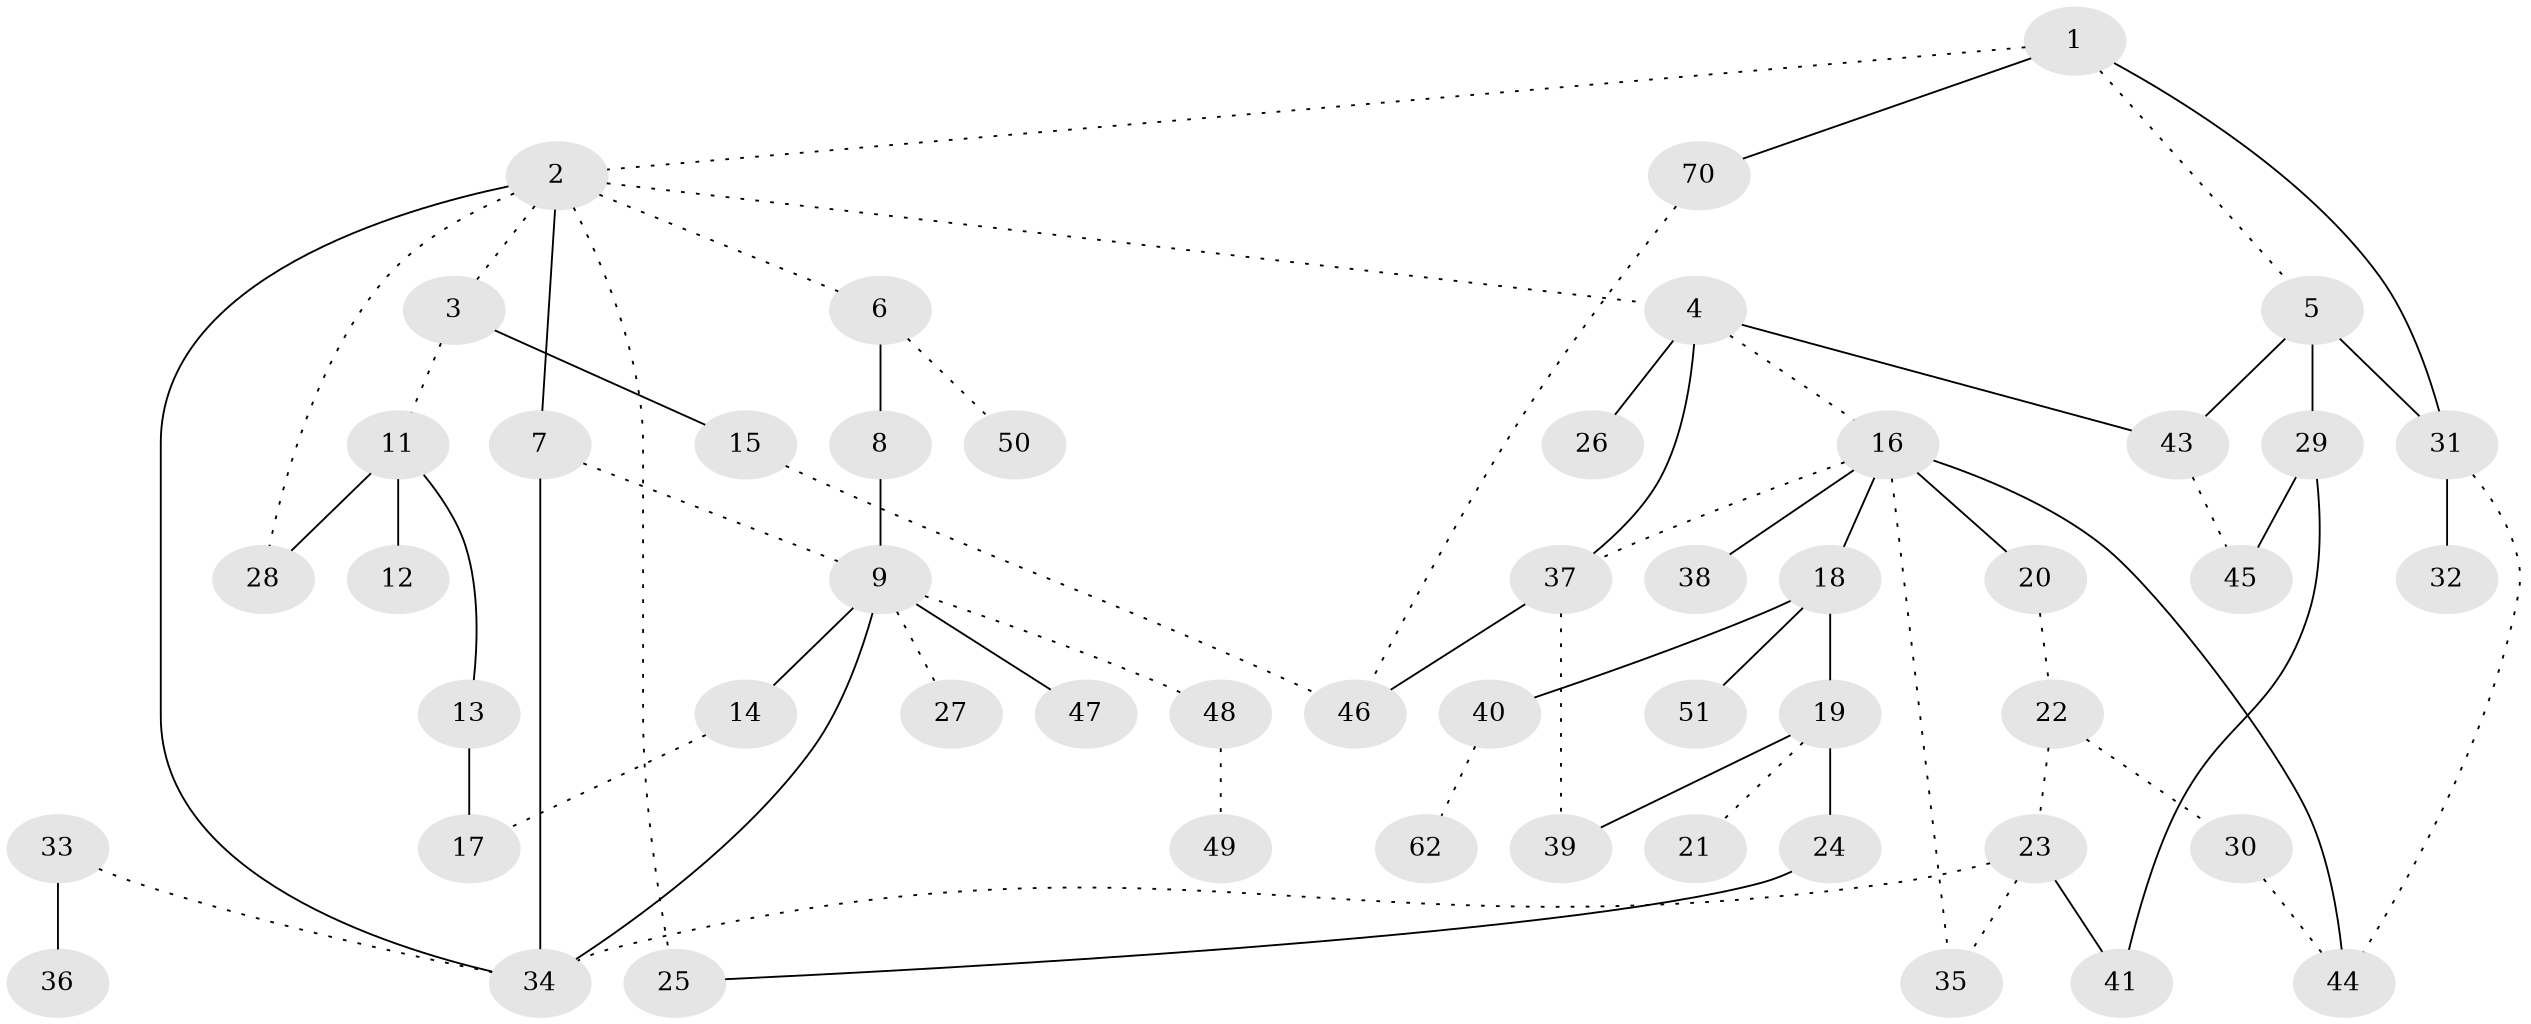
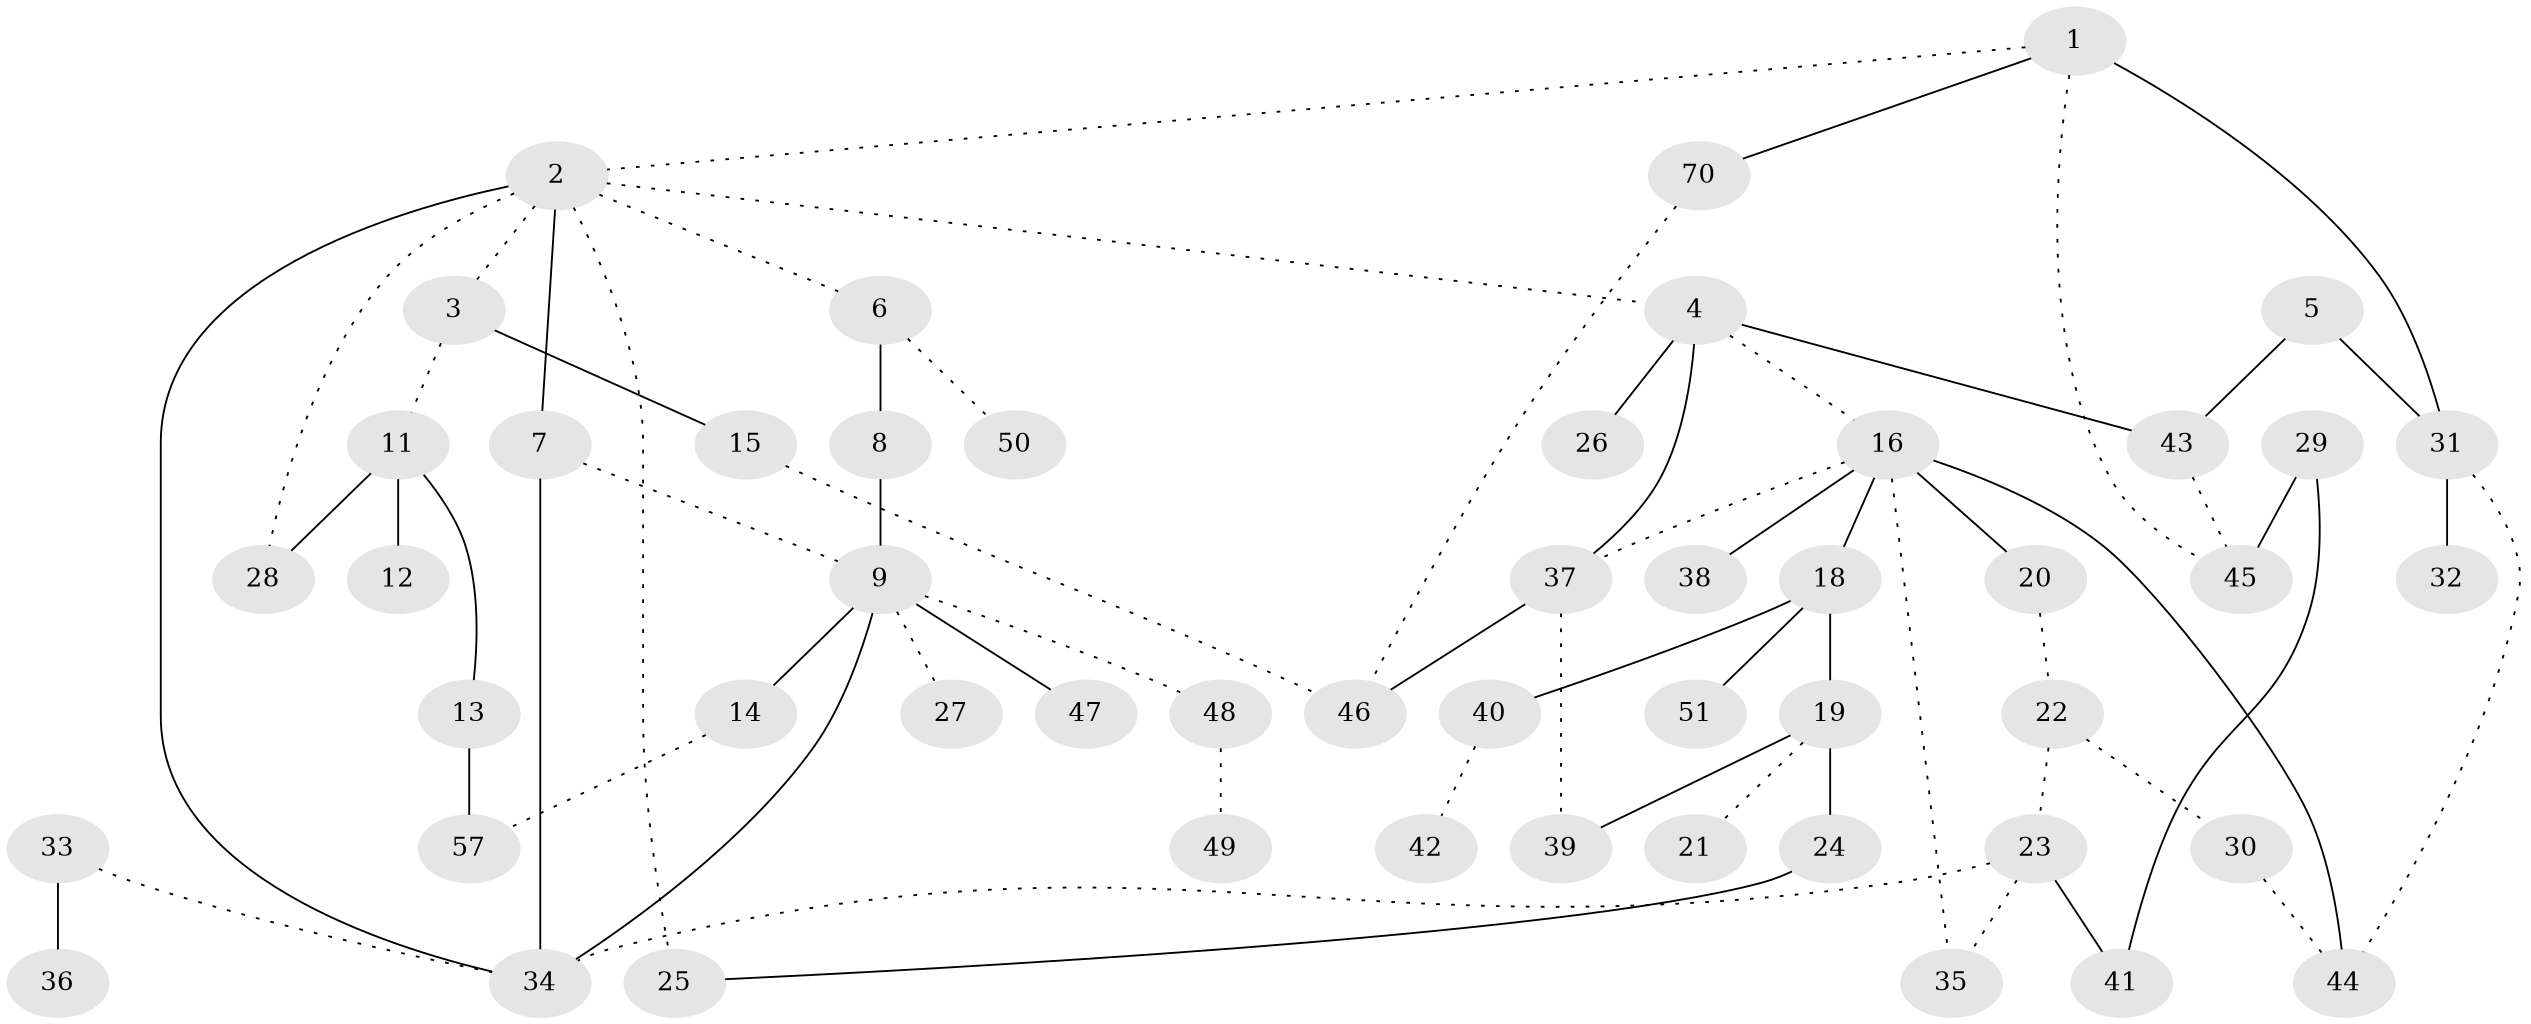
edge "1" -- "5": now "1" -- "45"
edge "5" -- "29": removed
node "17": label "17" -> "57"
node "62": label "62" -> "42"
